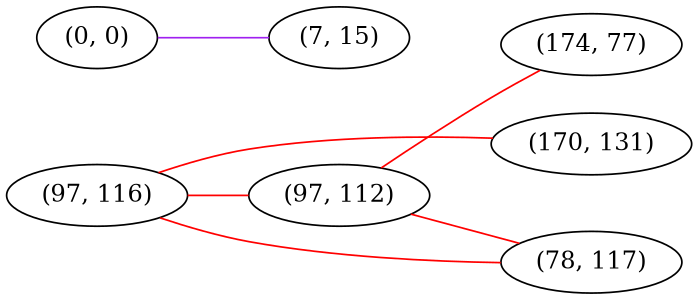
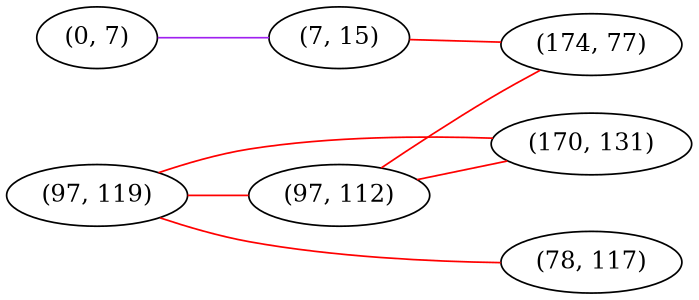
node "(0, 0)": label "(0, 0)" -> "(0, 7)"
edge "(7, 15)" -- "(174, 77)": added
node "(97, 116)": label "(97, 116)" -> "(97, 119)"
edge "(97, 112)" -- "(78, 117)": now "(97, 112)" -- "(170, 131)"
